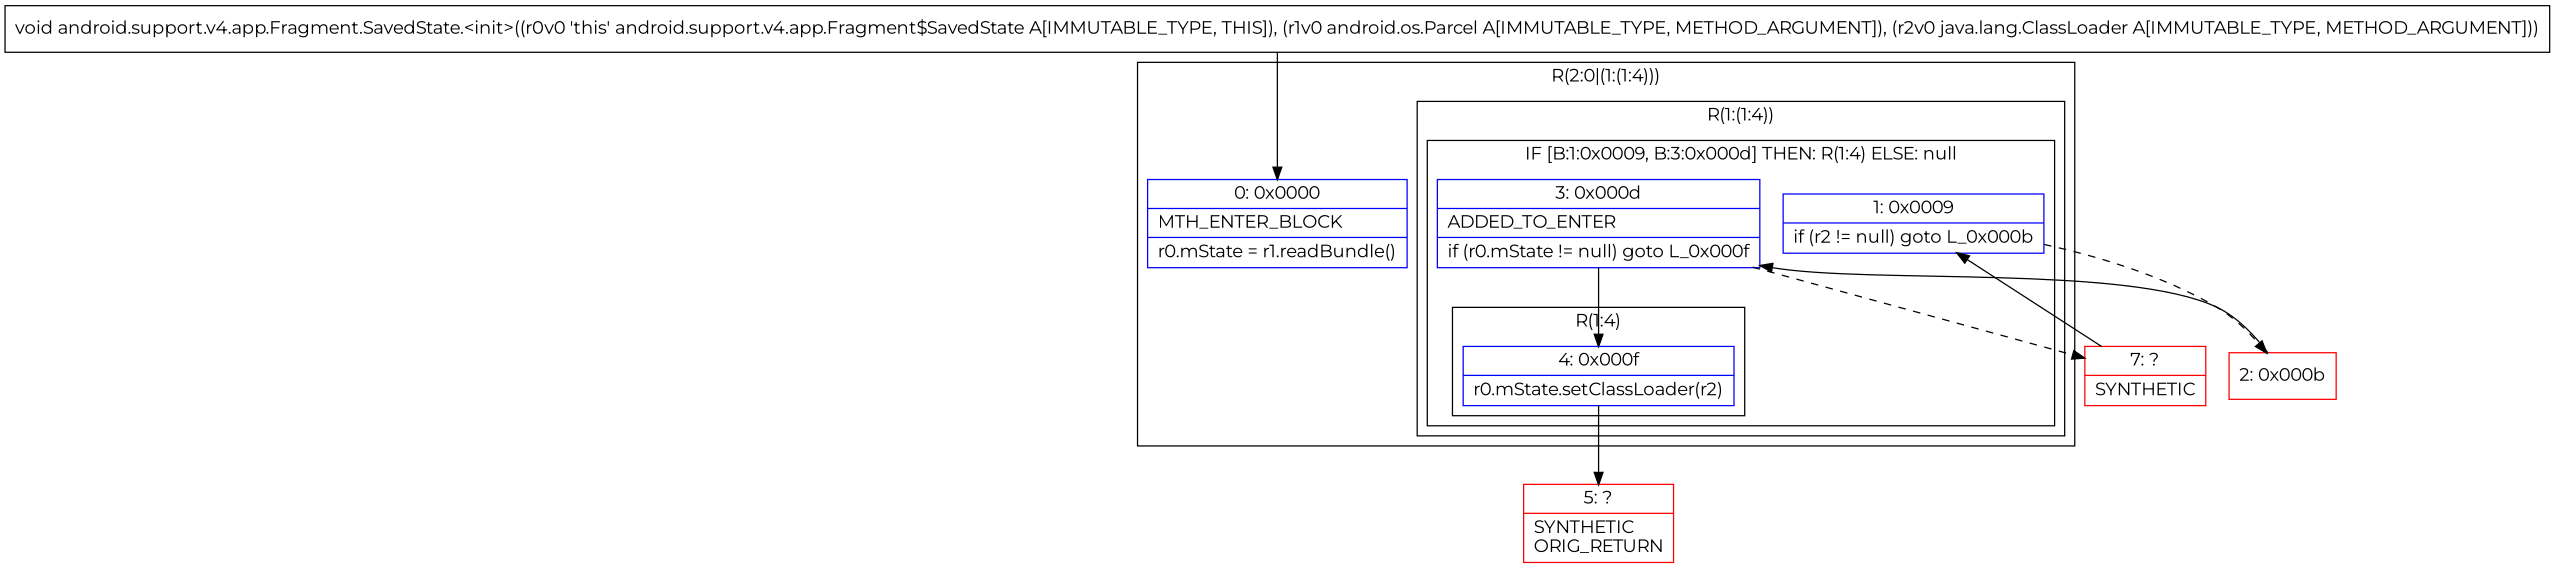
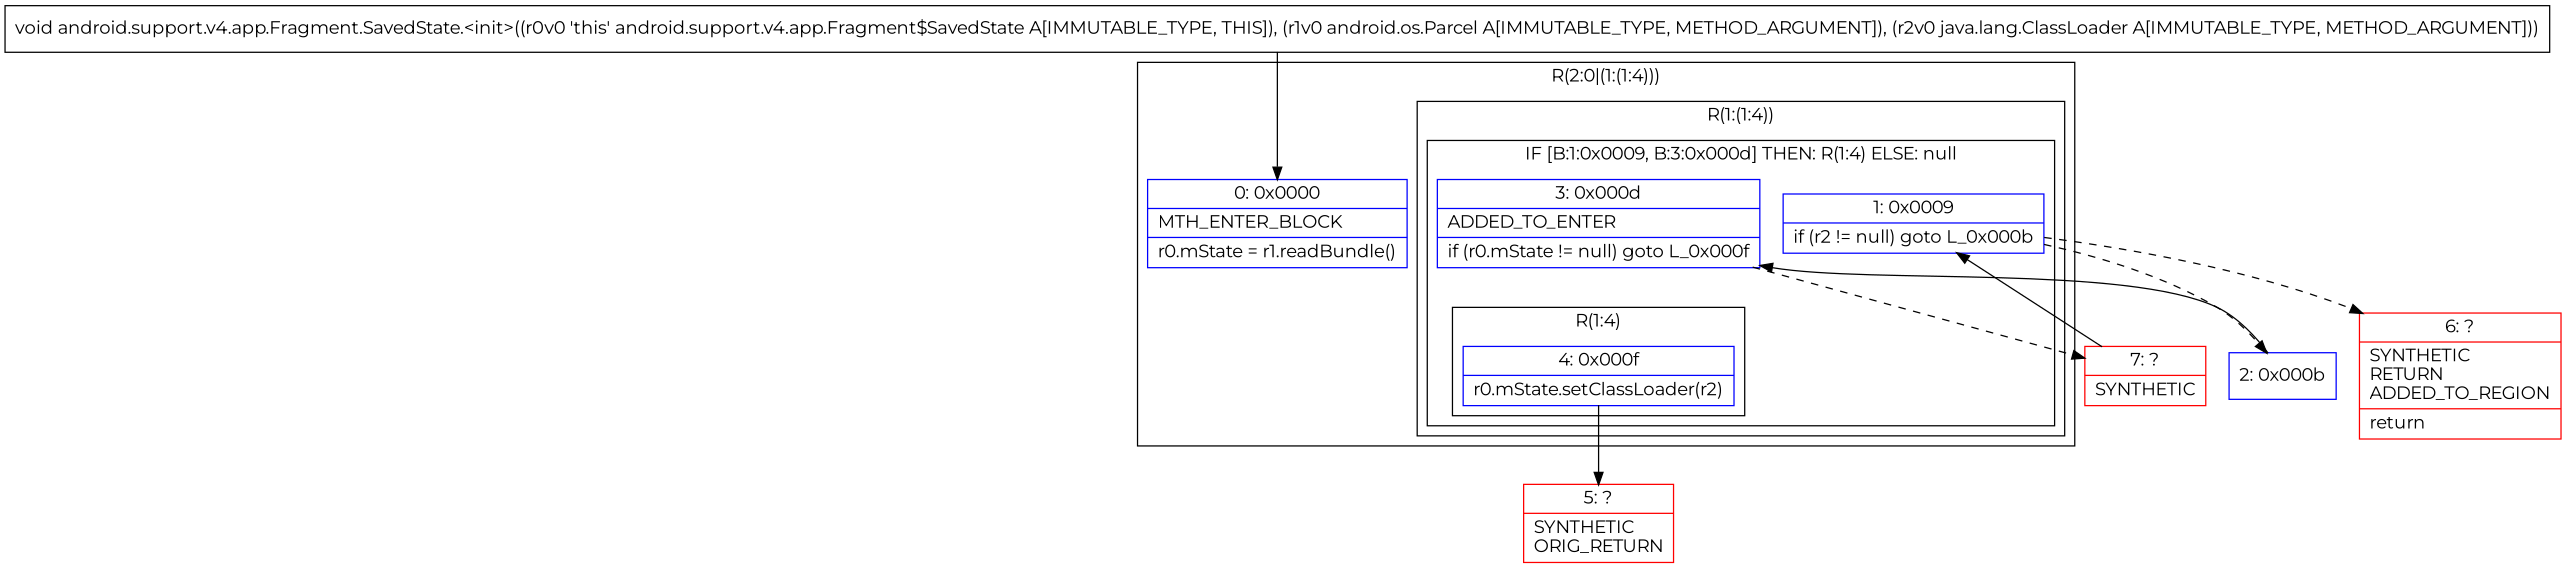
edge "3: 0x000d" -> "4: 0x000f": removed
node "2: 0x000b": color red -> blue
node "6: ?": added
